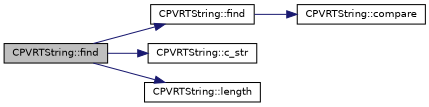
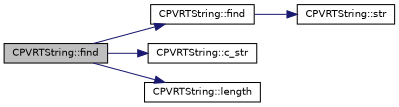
node "CPVRTString::compare": label "CPVRTString::compare" -> "CPVRTString::str"
